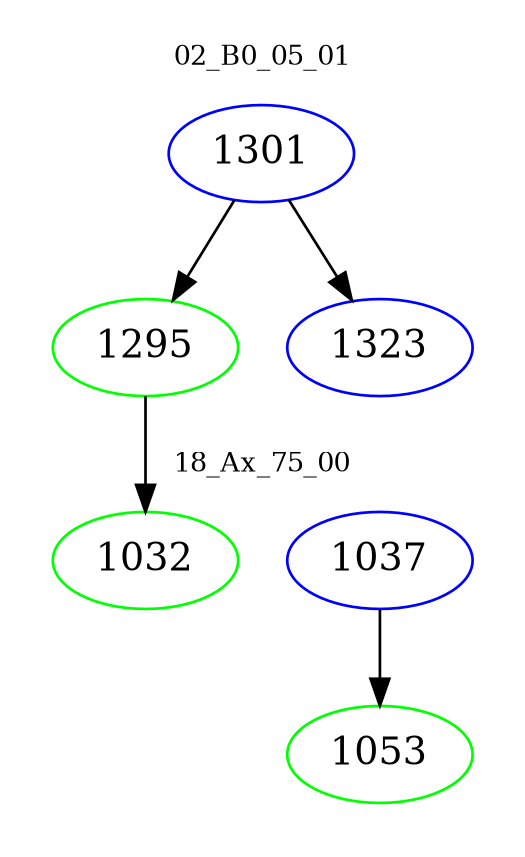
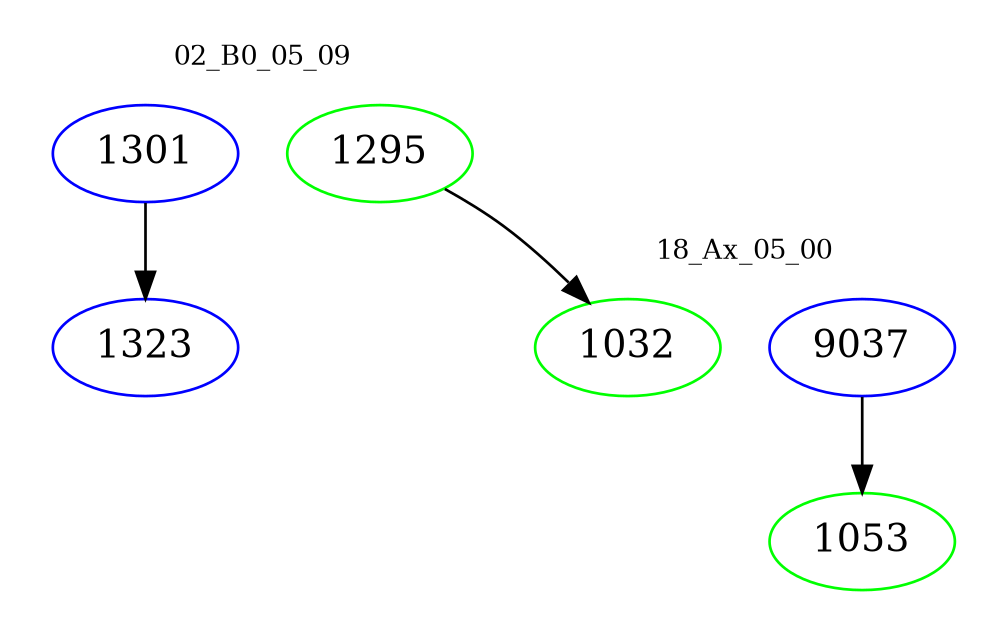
cluster "02_B0_05_01": label "02_B0_05_01" -> "02_B0_05_09"
edge "1301" -> "1295": removed
cluster "18_Ax_75_00": label "18_Ax_75_00" -> "18_Ax_05_00"
node "1037": label "1037" -> "9037"
